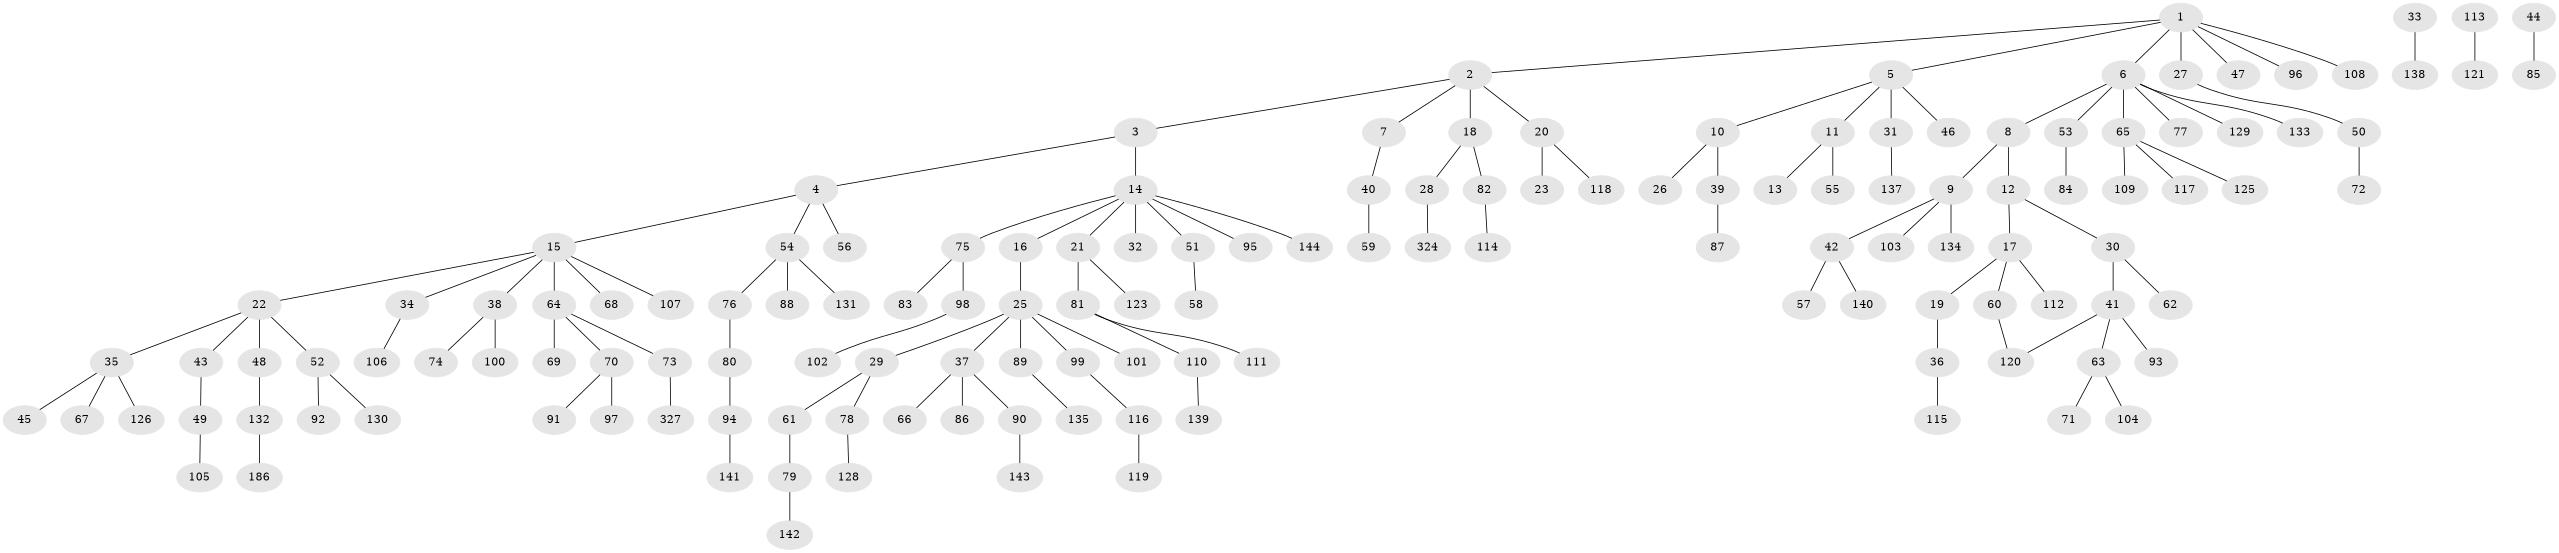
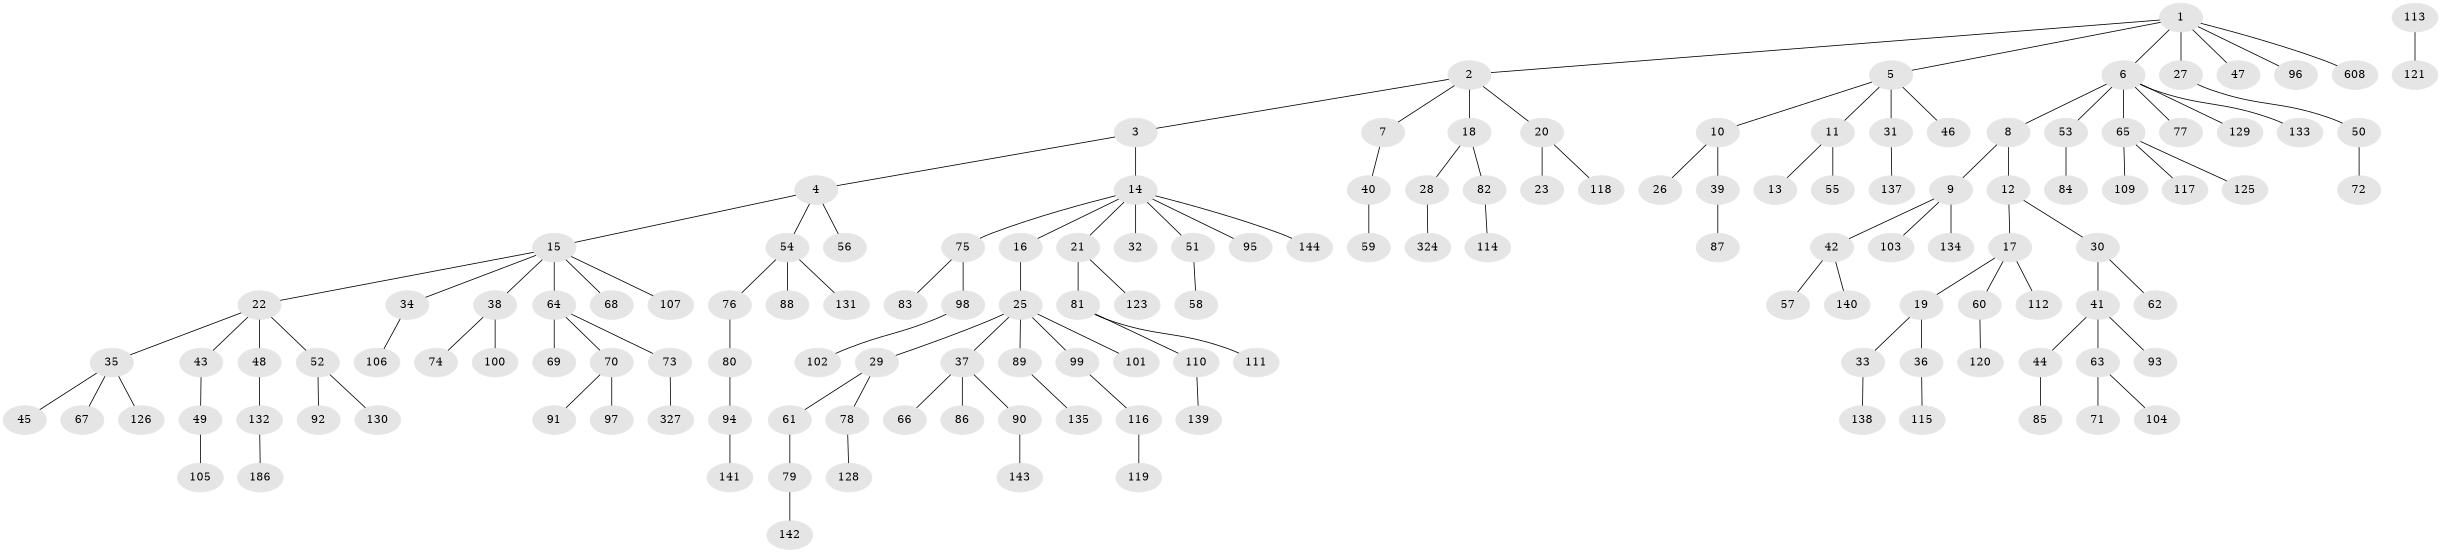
node "108": label "108" -> "608"
edge "19" -- "33": added
edge "41" -- "120": now "41" -- "44"
